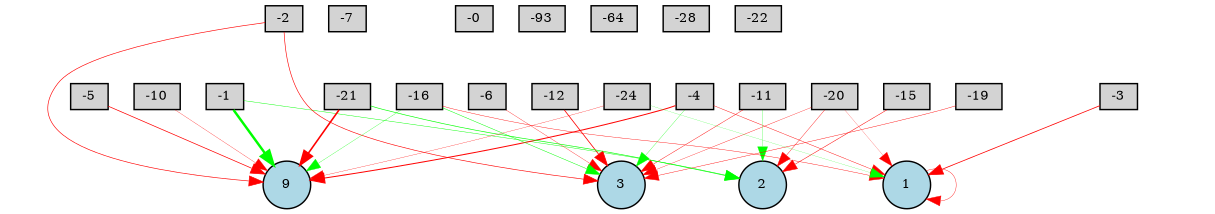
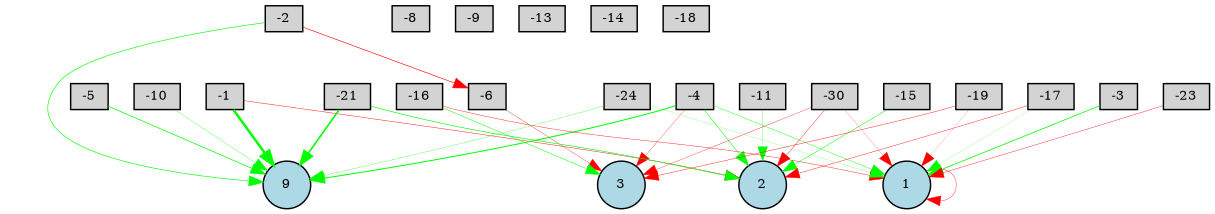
node "-7": removed
node "-8": added
node "-0": label "-0" -> "-9"
node "-93": label "-93" -> "-13"
node "-64": label "-64" -> "-14"
node "-28": label "-28" -> "-18"
node "-22": removed
node "-12": removed
node "-20": label "-20" -> "-30"
node "-17": added
node "-23": added
edge "-2" -> "9": color red -> green
edge "-1" -> "2": color green -> red
edge "-21" -> "9": color red -> green
edge "-4" -> "2": added
edge "-4" -> "3": color green -> red
edge "-10" -> "9": color red -> green
edge "-4" -> "1": color red -> green
edge "-5" -> "9": color red -> green
edge "-11" -> "3": removed
edge "-15" -> "2": color red -> green
edge "-3" -> "1": color red -> green
edge "-19" -> "1": added
edge "-16" -> "9": removed
edge "-24" -> "9": color red -> green
edge "-2" -> "3": now "-2" -> "-6"
edge "-4" -> "9": color red -> green
